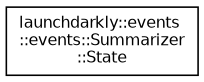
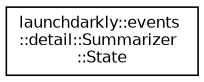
node "launchdarkly::events ::events::Summarizer ::State": label "launchdarkly::events ::events::Summarizer ::State" -> "launchdarkly::events ::detail::Summarizer ::State"
